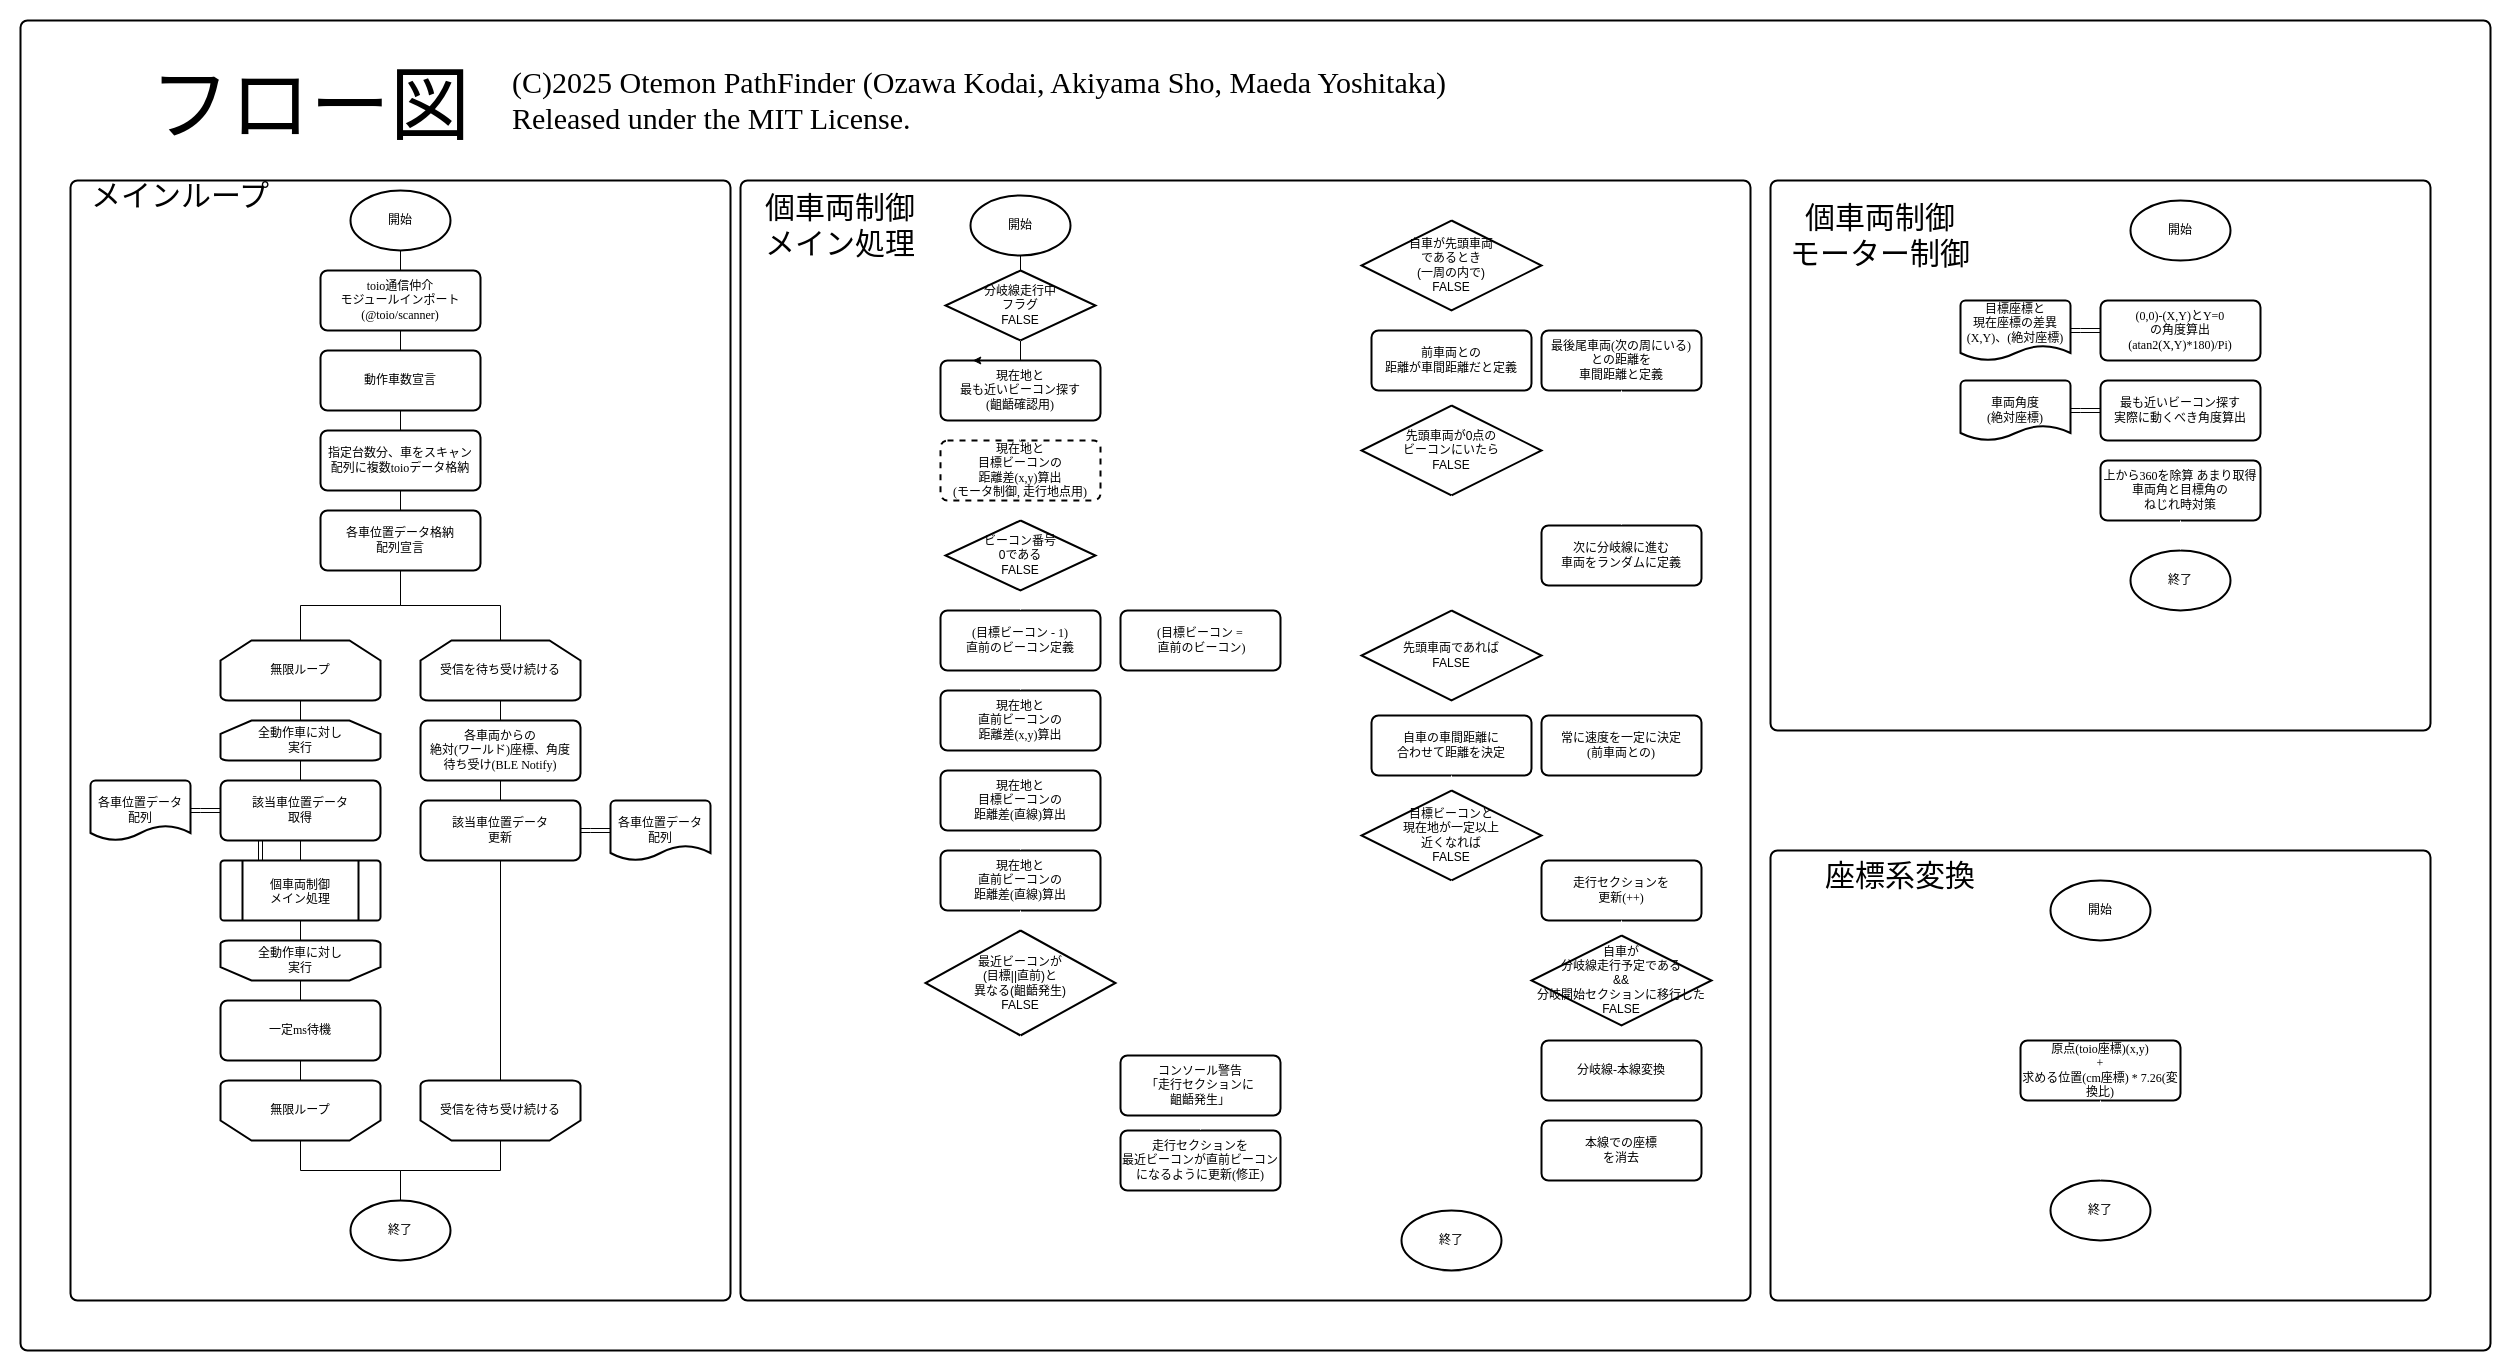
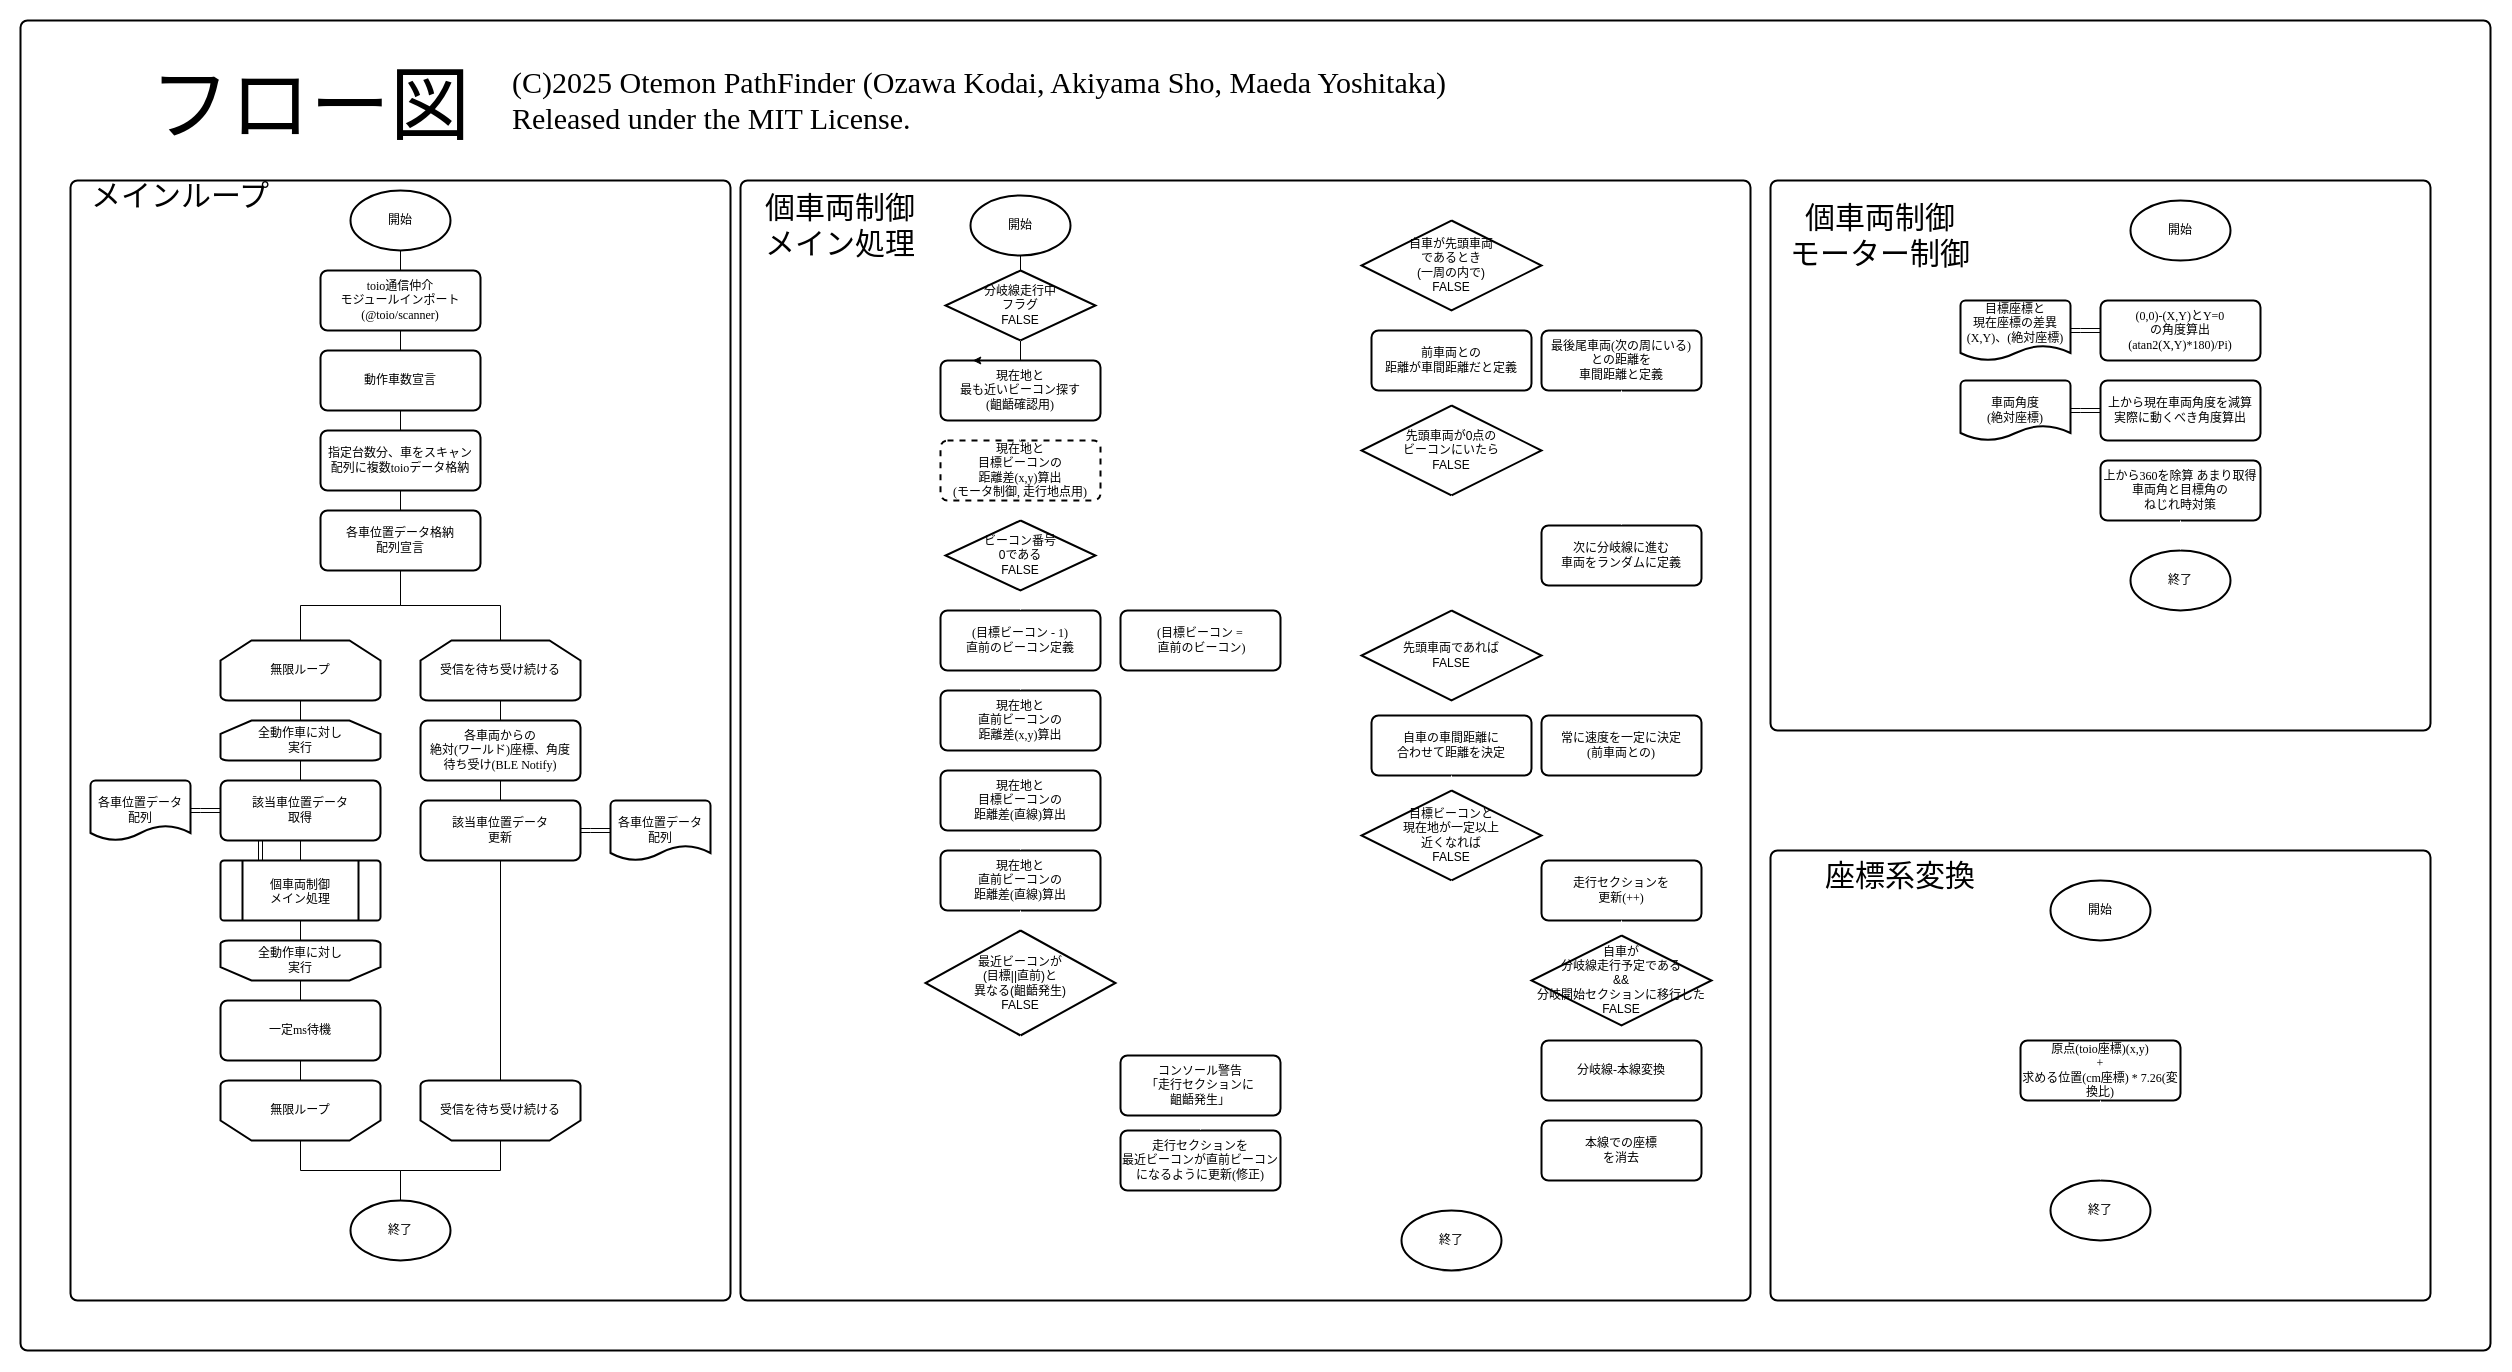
node "最も近いビーコン探す 実際に動くべき角度算出": label "最も近いビーコン探す 実際に動くべき角度算出" -> "上から現在車両角度を減算 実際に動くべき角度算出"
